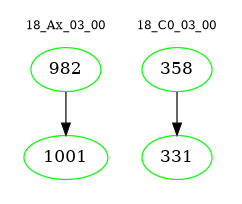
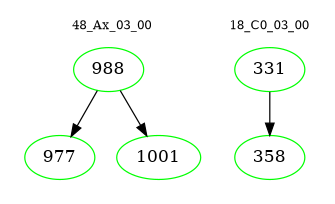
cluster "18_Ax_03_00": label "18_Ax_03_00" -> "48_Ax_03_00"
node "982": label "982" -> "988"
edge "358" -> "331": reversed
node "977": added
